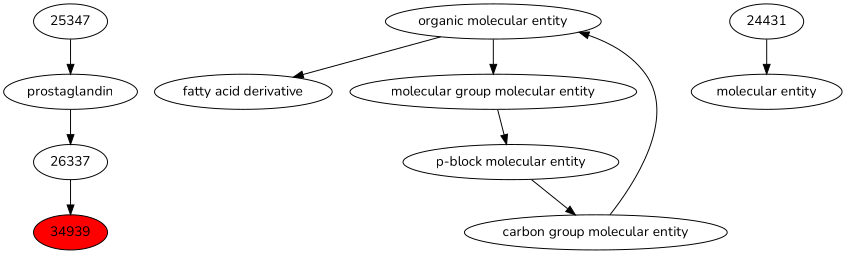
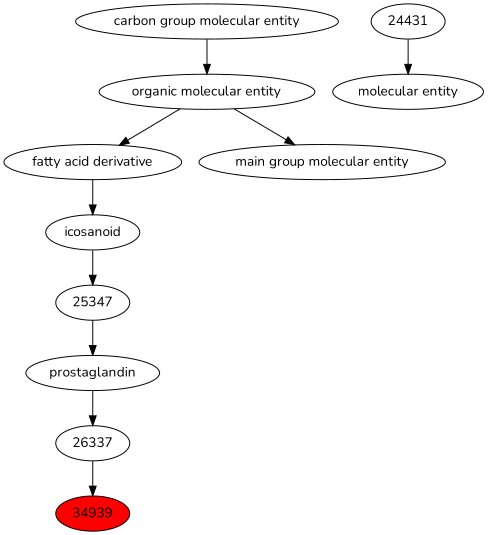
node "molecular group molecular entity": label "molecular group molecular entity" -> "main group molecular entity"
node "p-block molecular entity": removed
node "icosanoid": added
